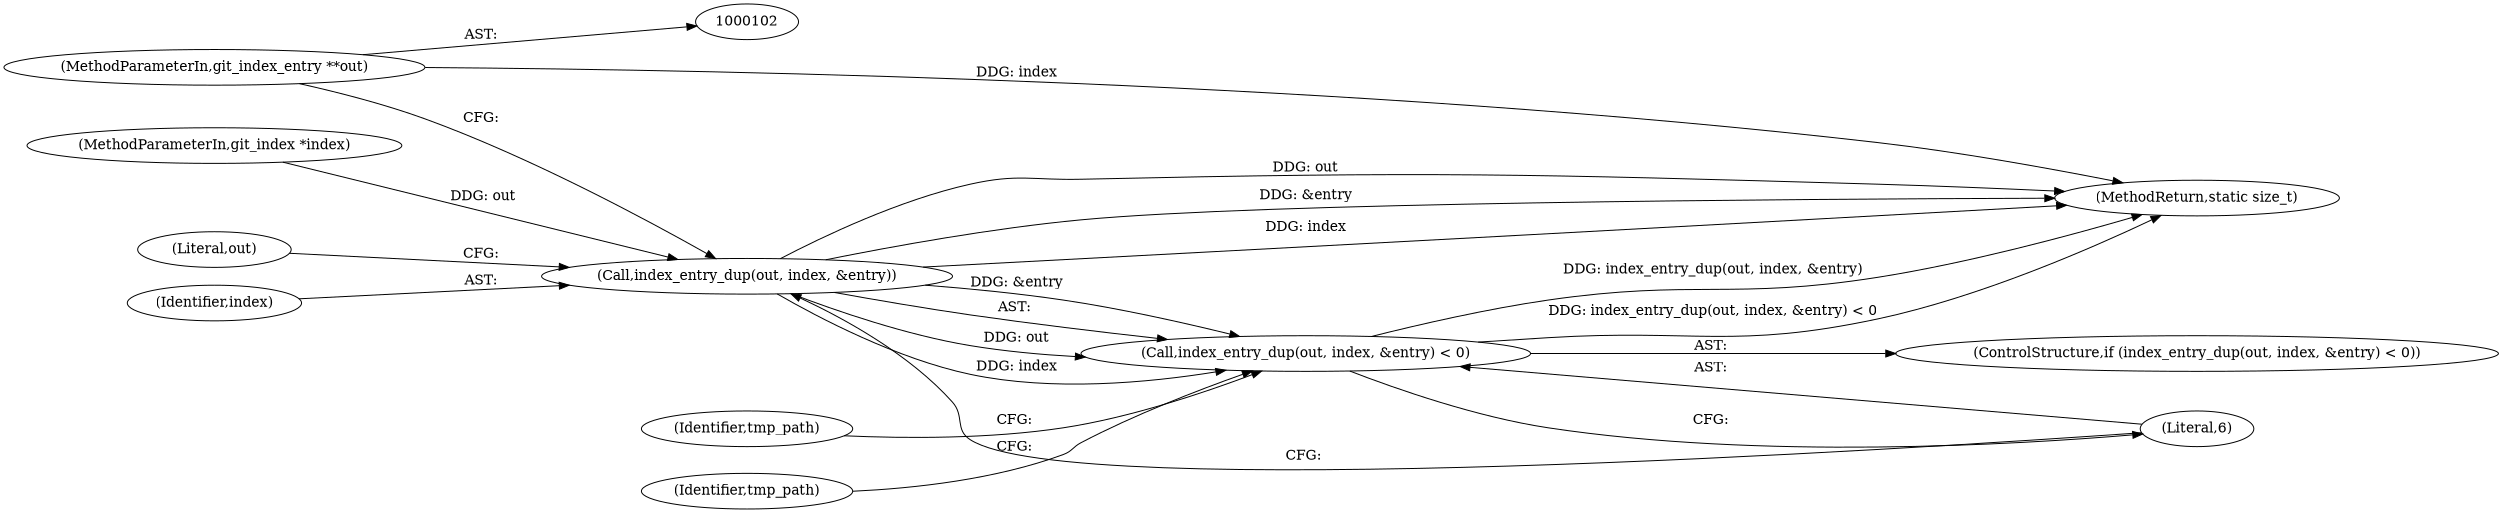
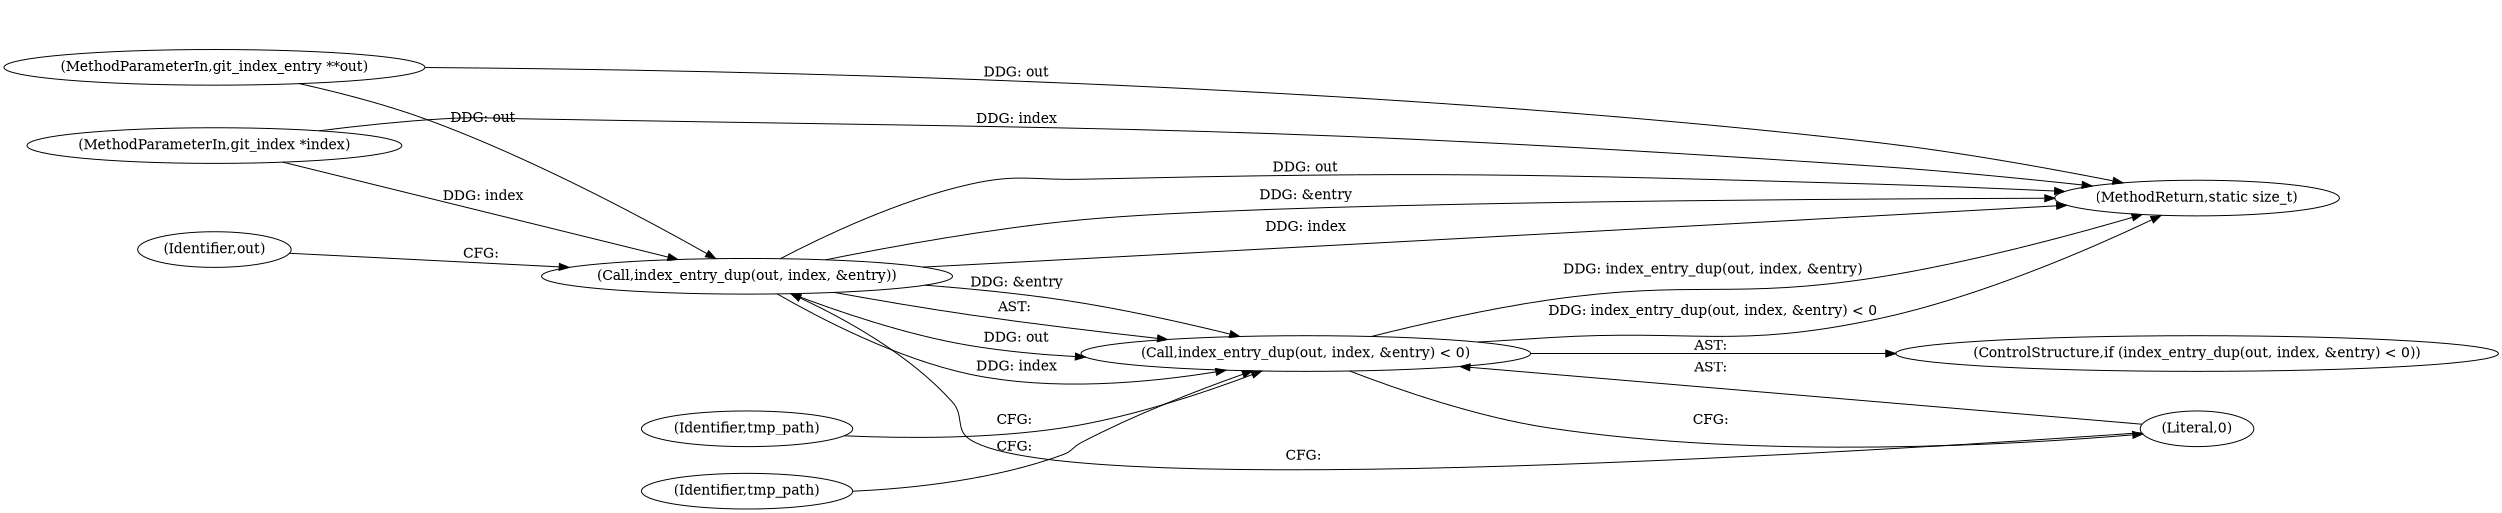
node "1000102": removed
edge "(MethodParameterIn,git_index_entry **out)" -> "(MethodReturn,static size_t)": label "DDG: index" -> "DDG: out"
edge "(MethodParameterIn,git_index_entry **out)" -> "(Call,index_entry_dup(out, index, &entry))": label "CFG: " -> "DDG: out"
edge "(MethodParameterIn,git_index *index)" -> "(MethodReturn,static size_t)": added, label "DDG: index"
edge "(MethodParameterIn,git_index *index)" -> "(Call,index_entry_dup(out, index, &entry))": label "DDG: out" -> "DDG: index"
node "(Literal,out)": label "(Literal,out)" -> "(Identifier,out)"
node "(Identifier,index)": removed
node "(Literal,6)": label "(Literal,6)" -> "(Literal,0)"
